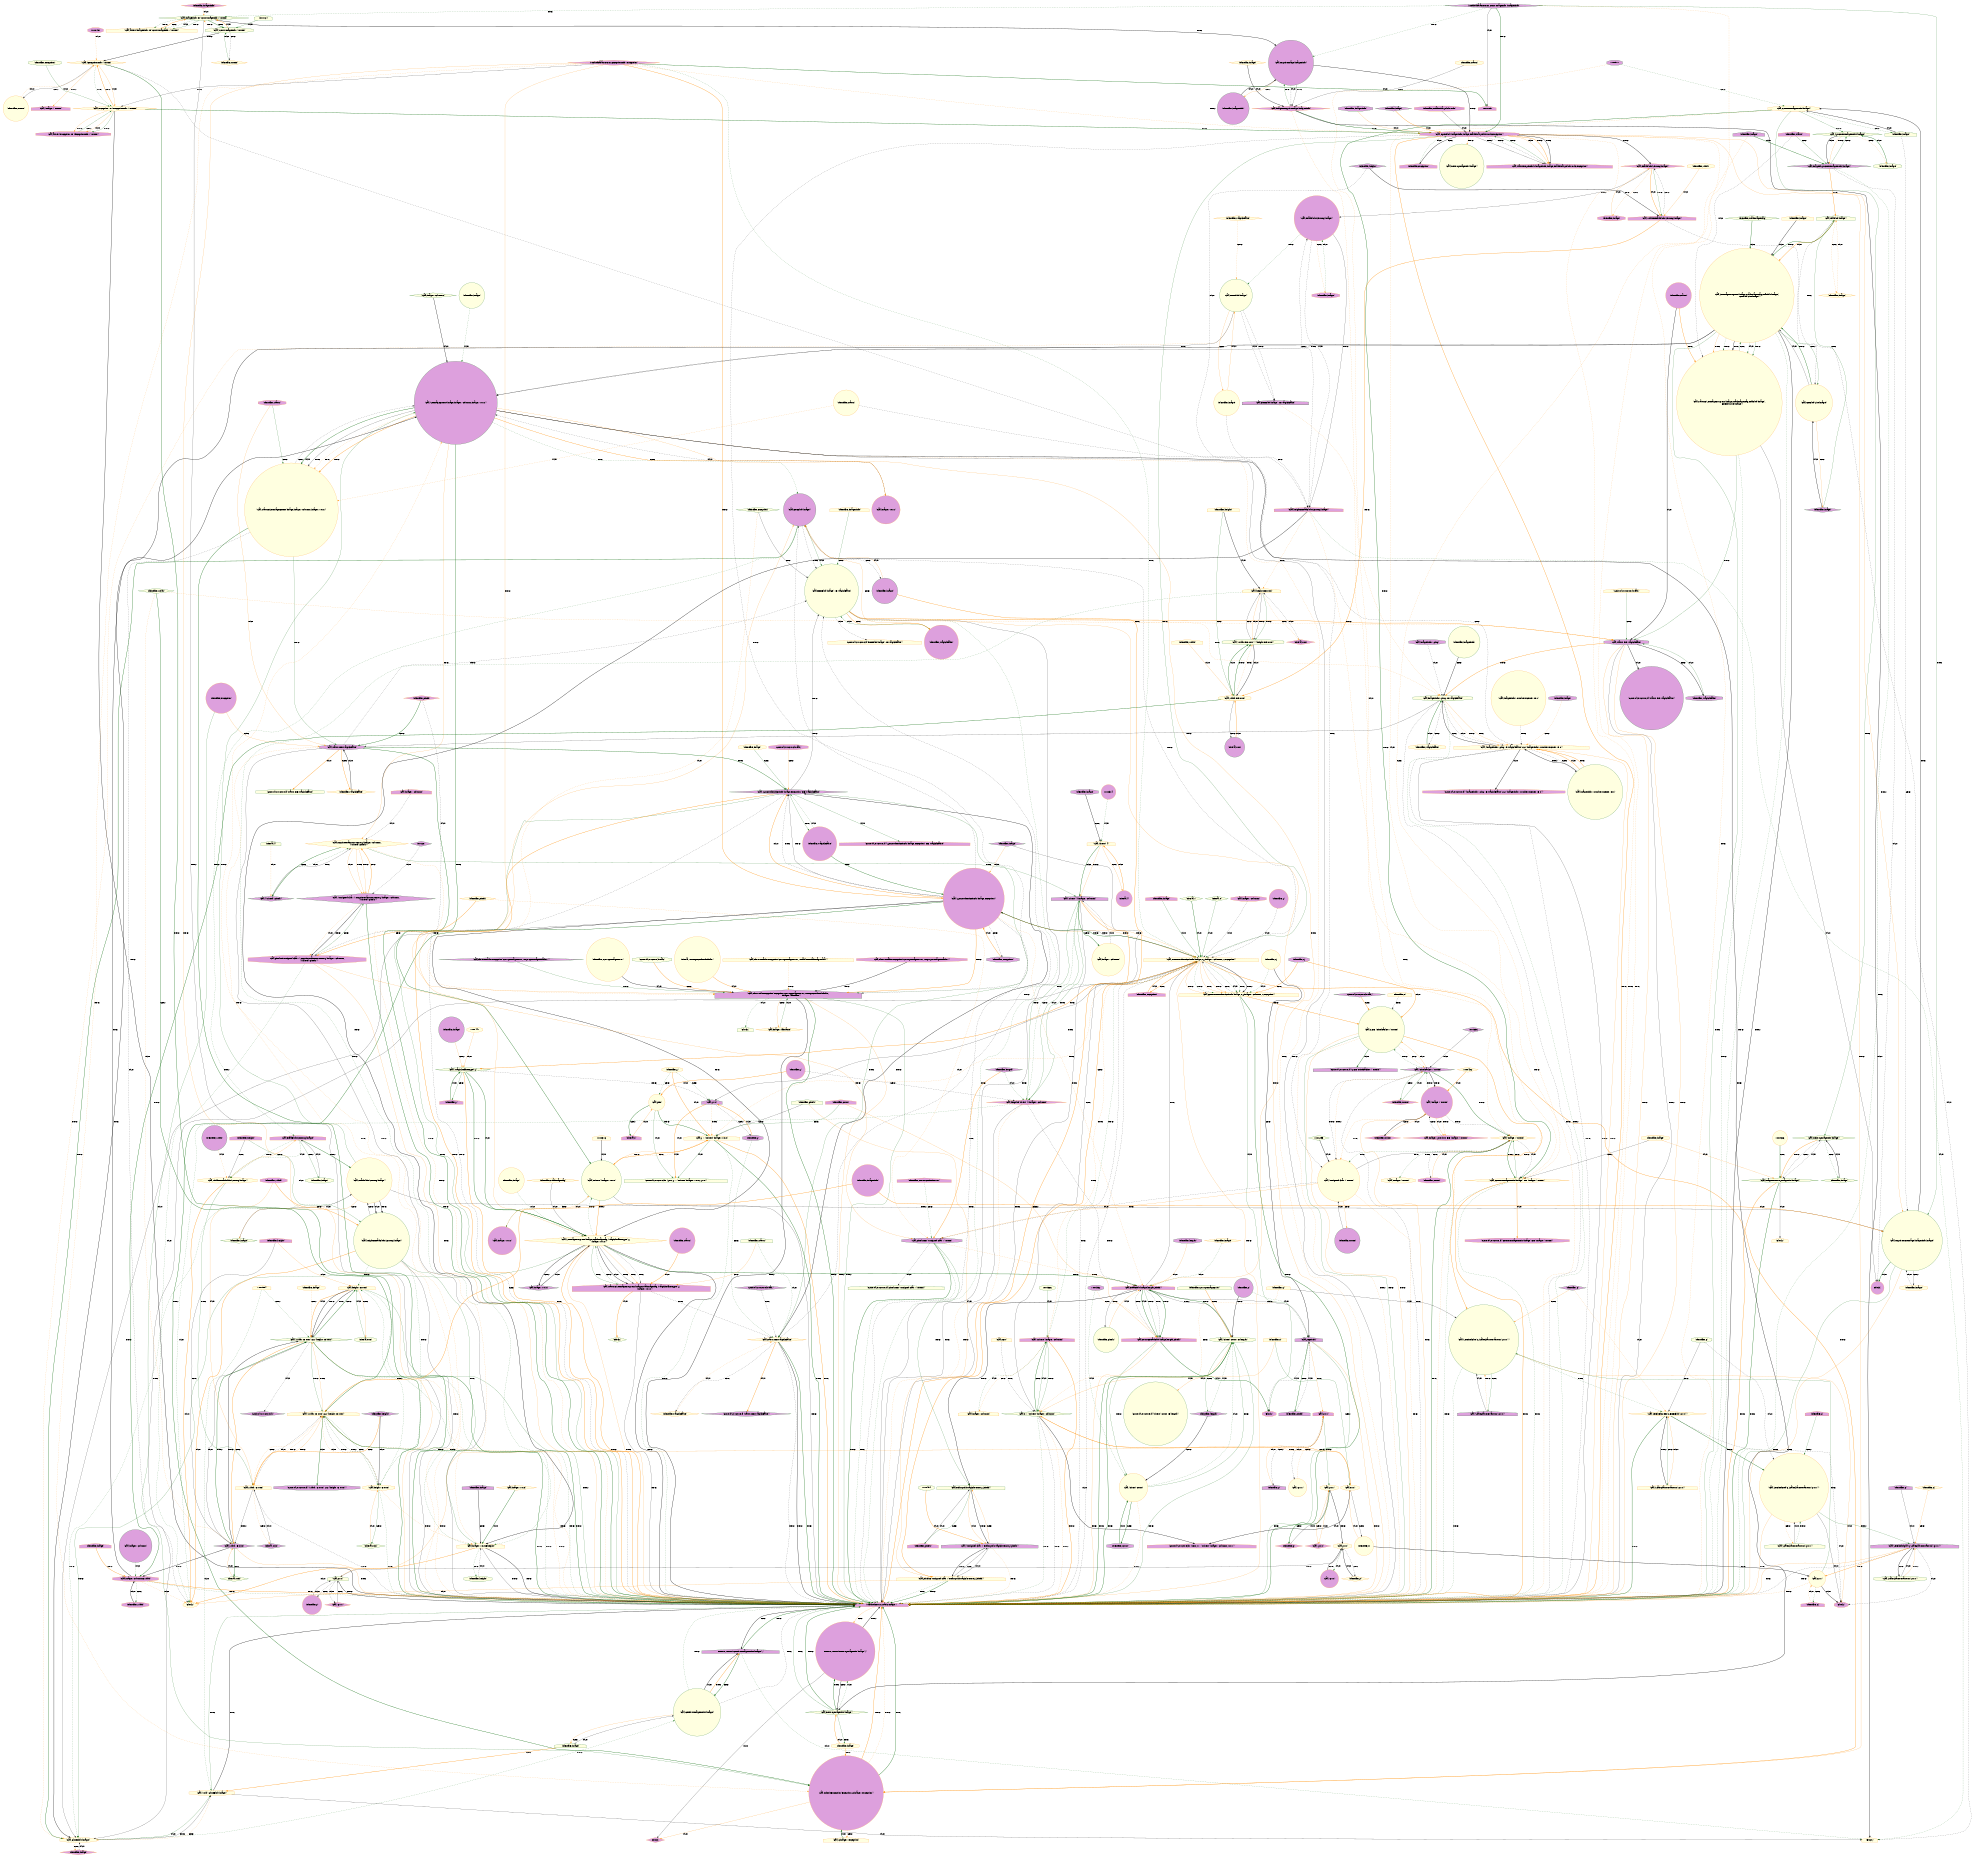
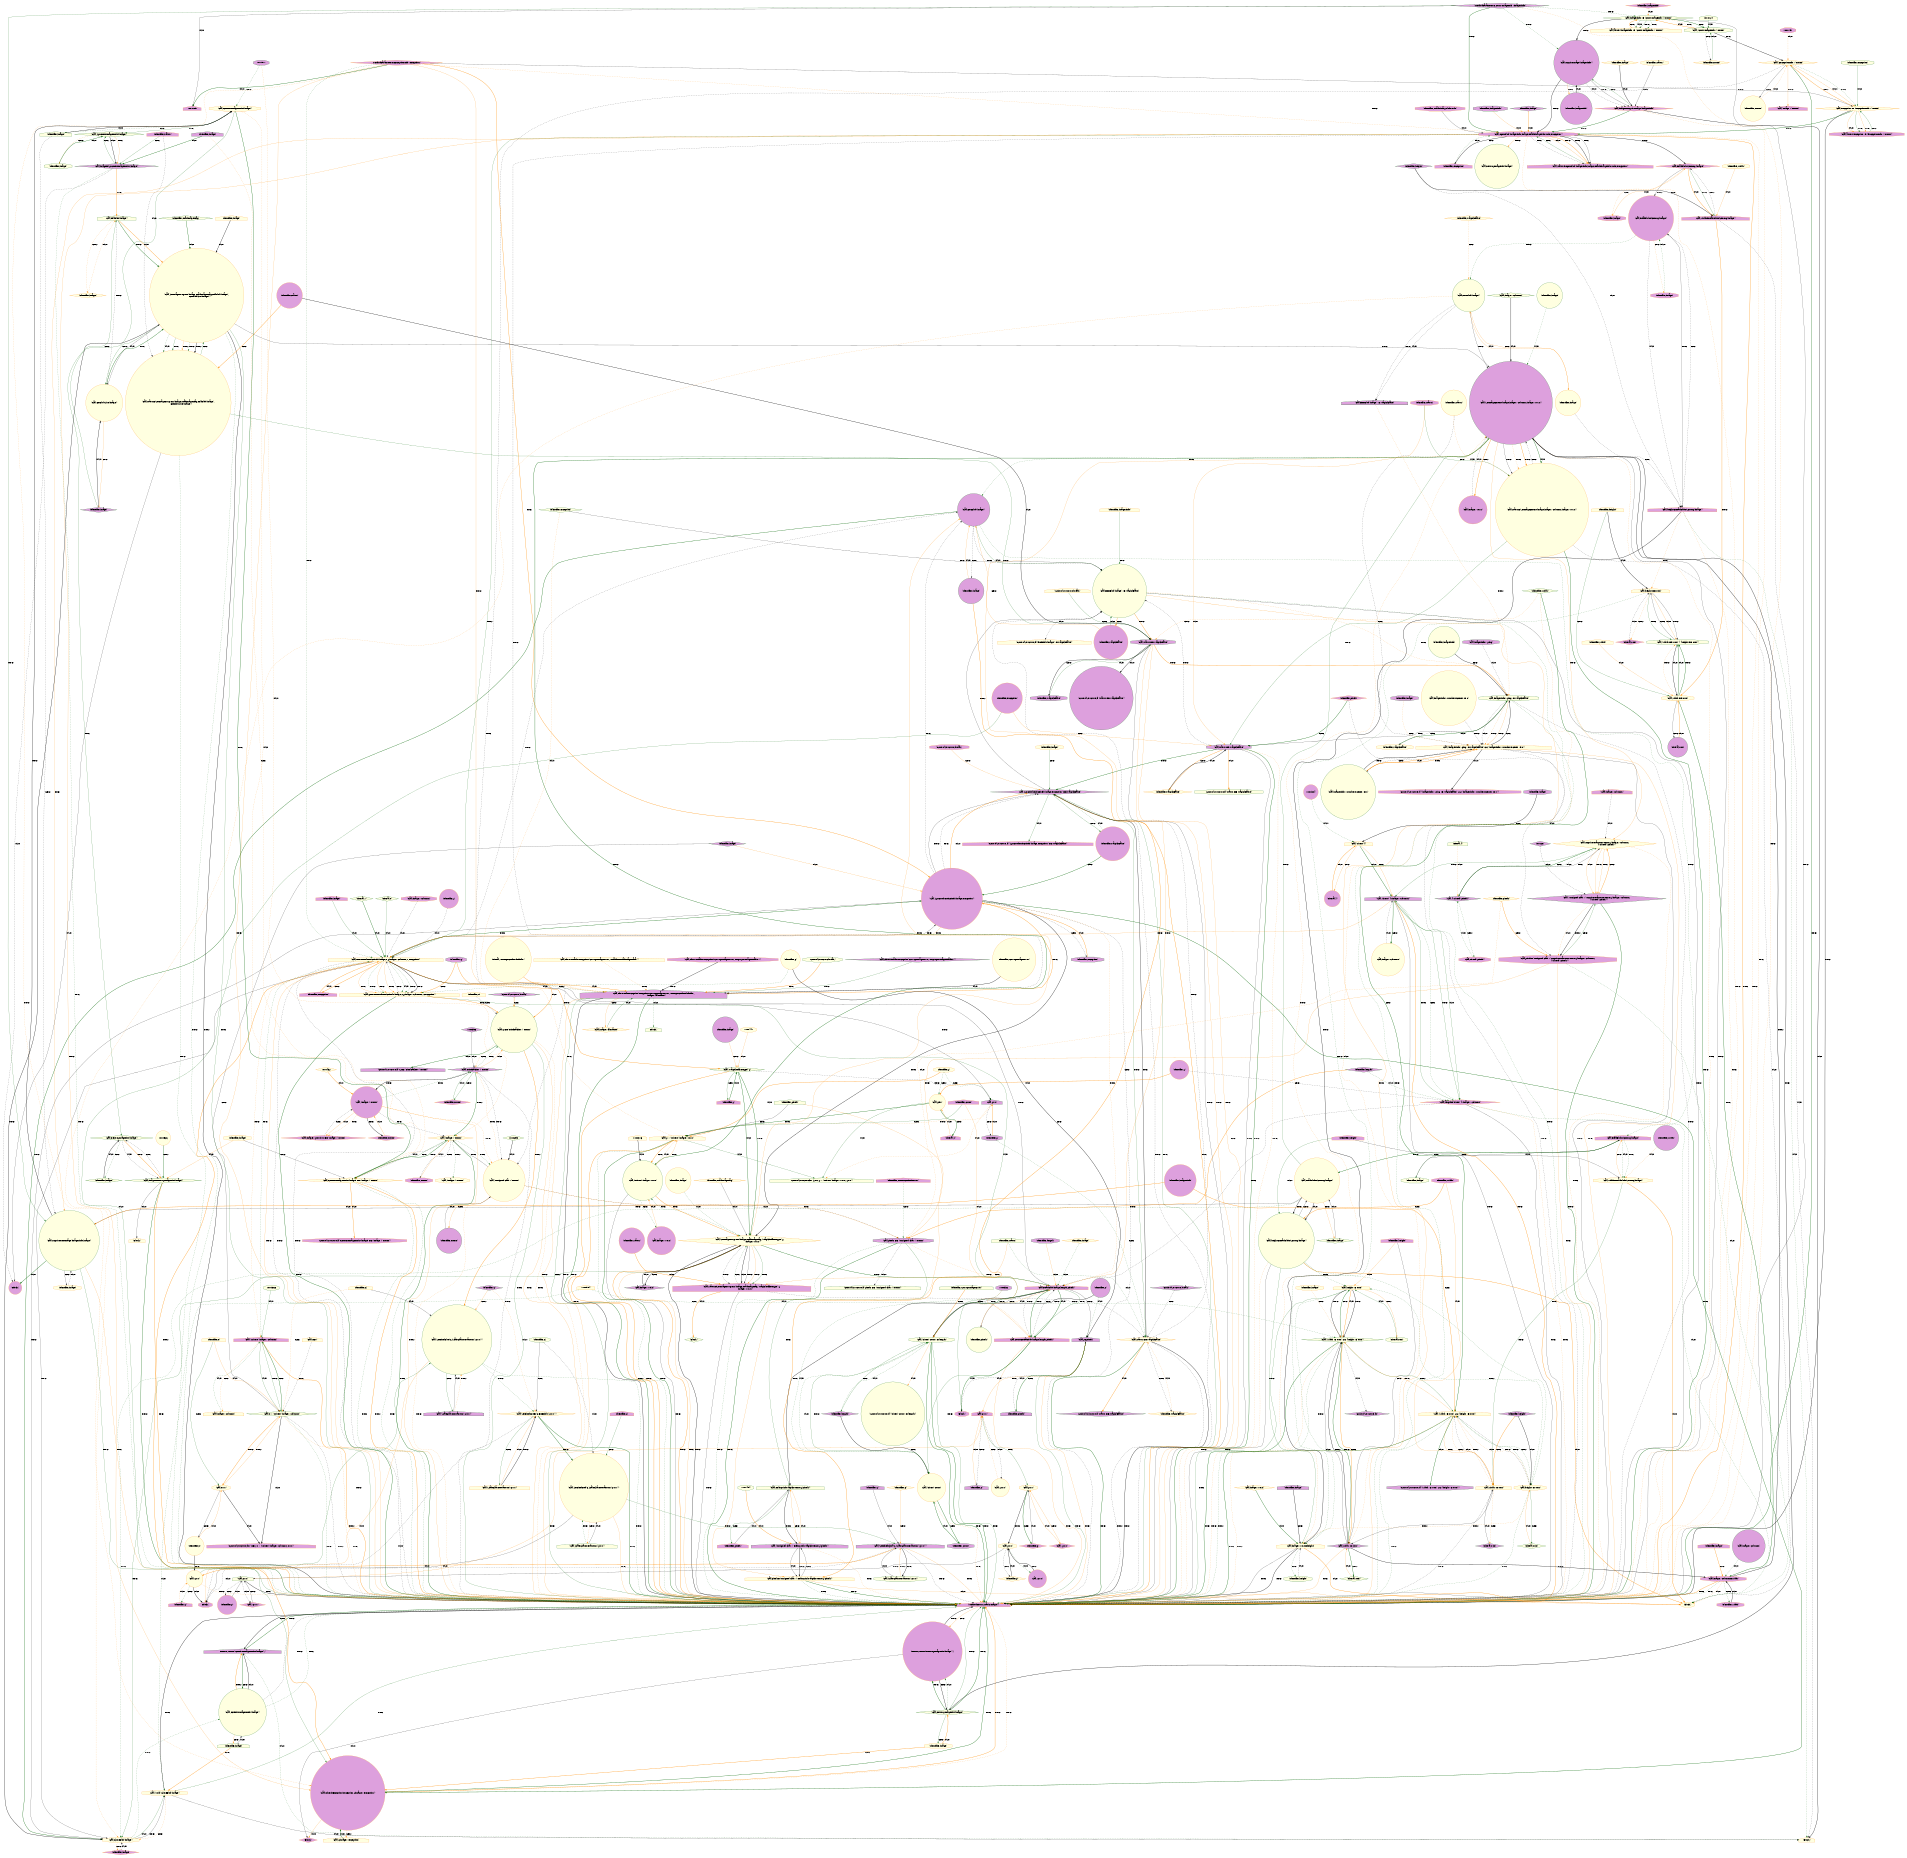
node "(Call,sizeof(*pixels))": added
edge "(Call,y++)" -> "(ControlStructure,for (y=0; y < (ssize_t) image->rows; y++))": style bold -> dashed
edge "(Call,SetPixelAlpha(q,ScaleCharToQuantum(*p++)))" -> "(Call,q++)": label "DDG: " -> "AST: "
